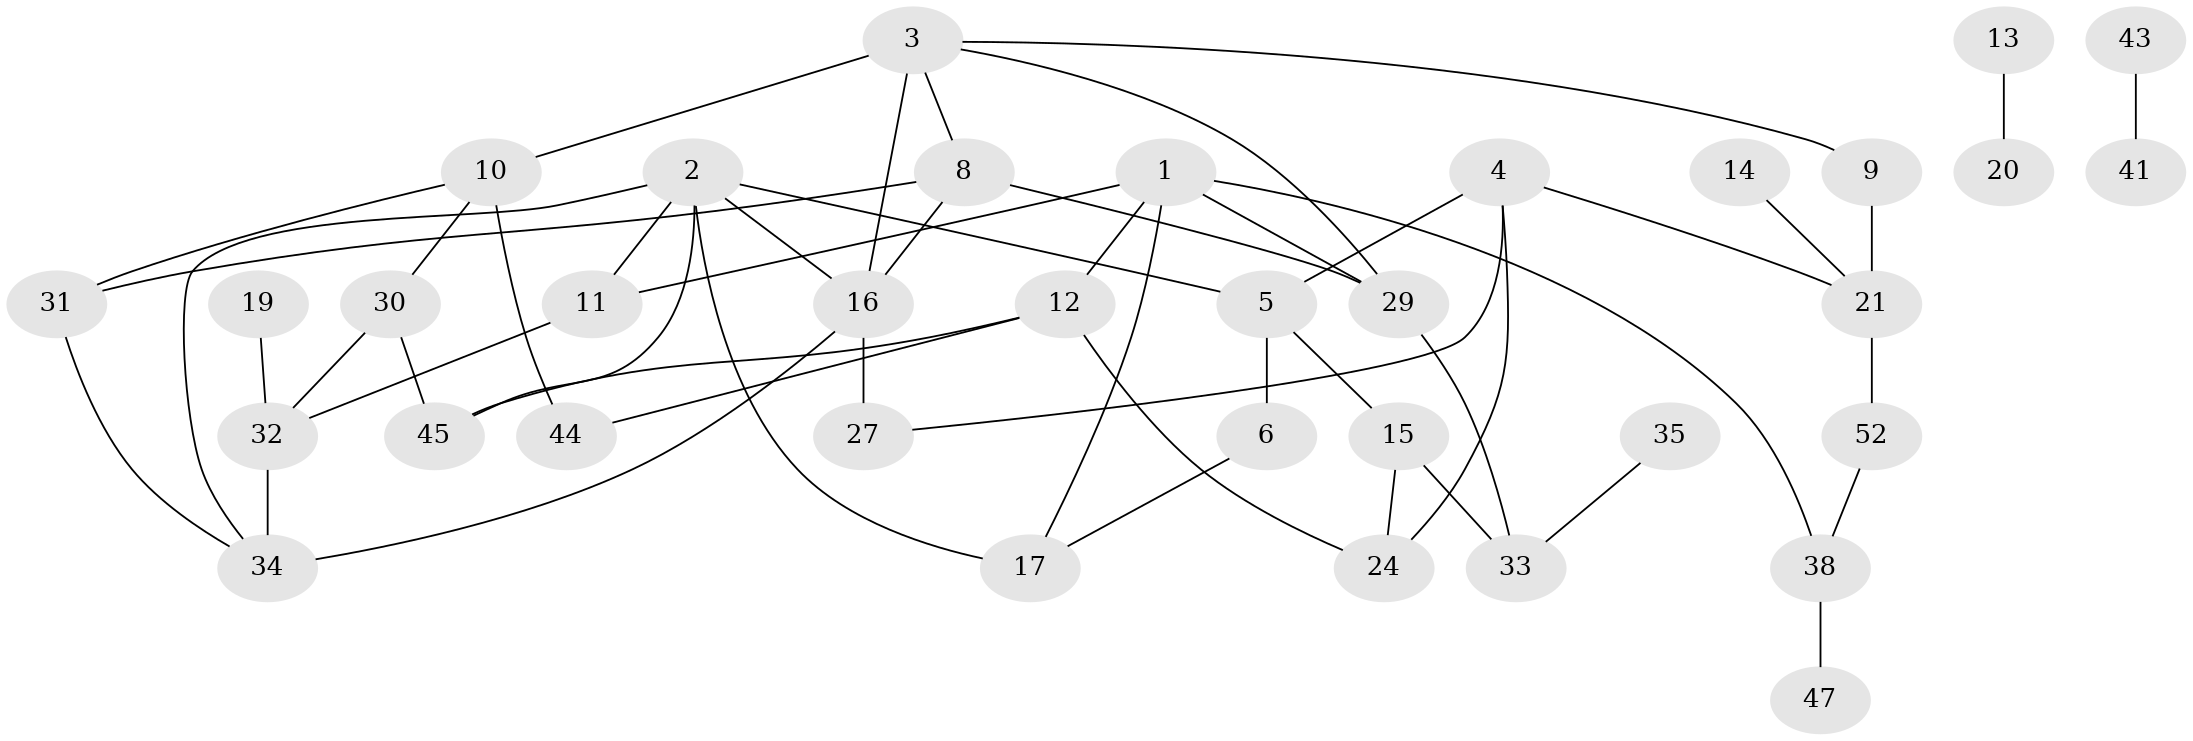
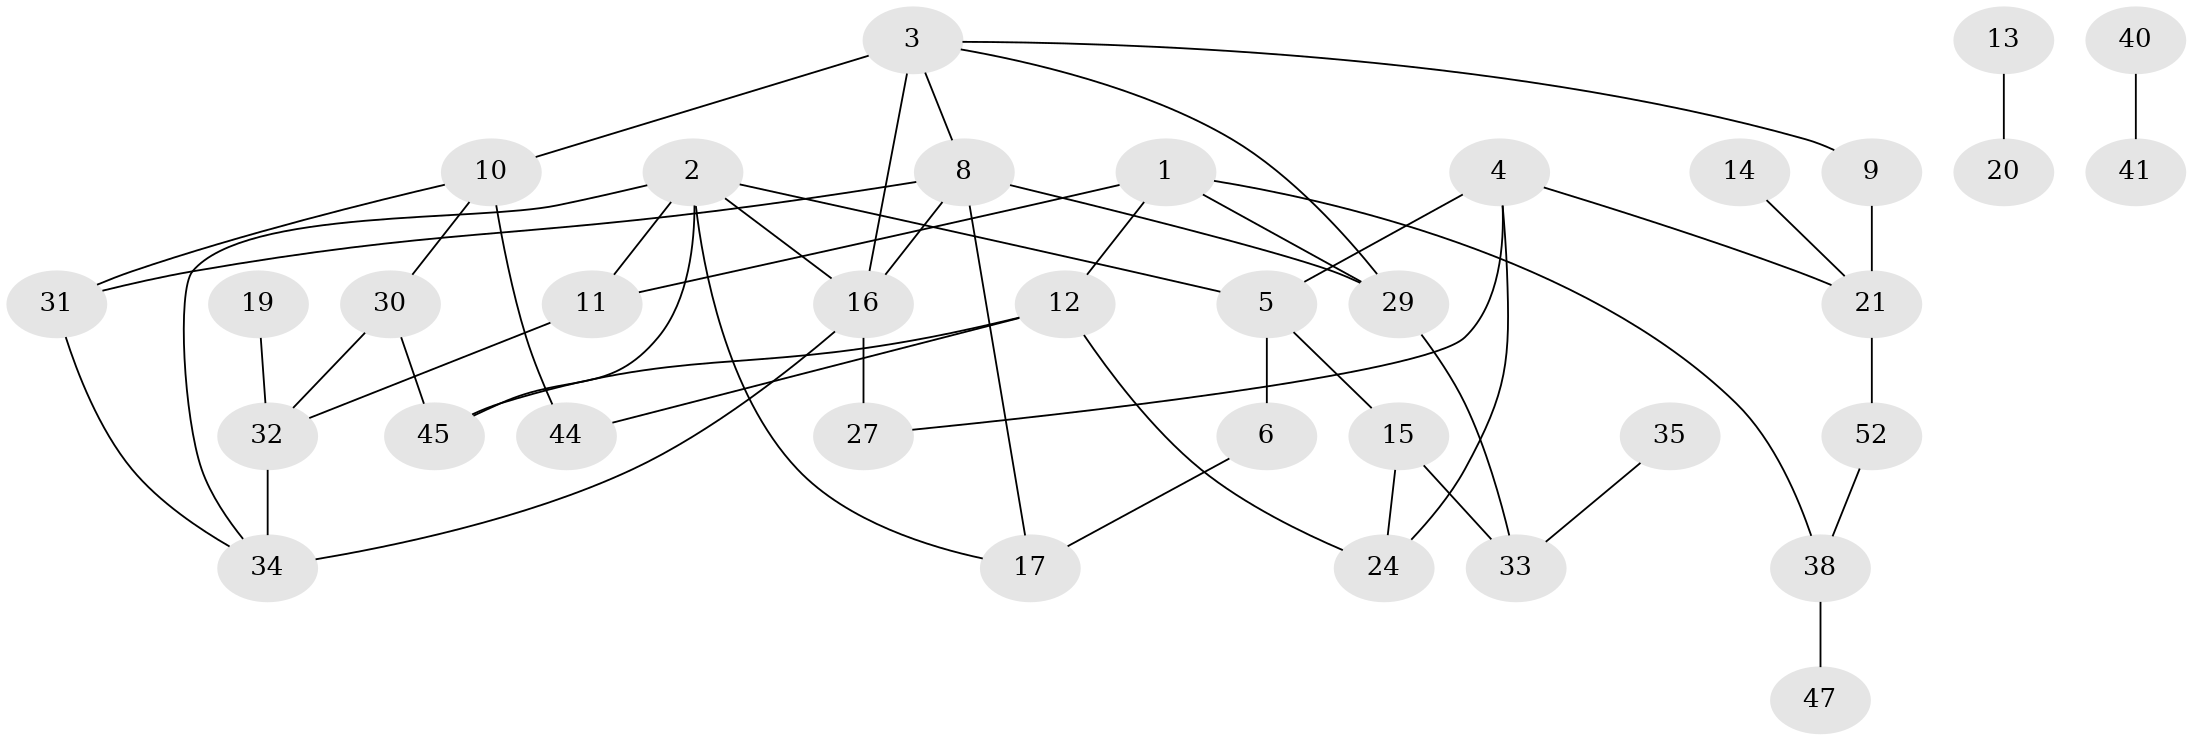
node "43": label "43" -> "40"
edge "1" -- "17": now "8" -- "17"
